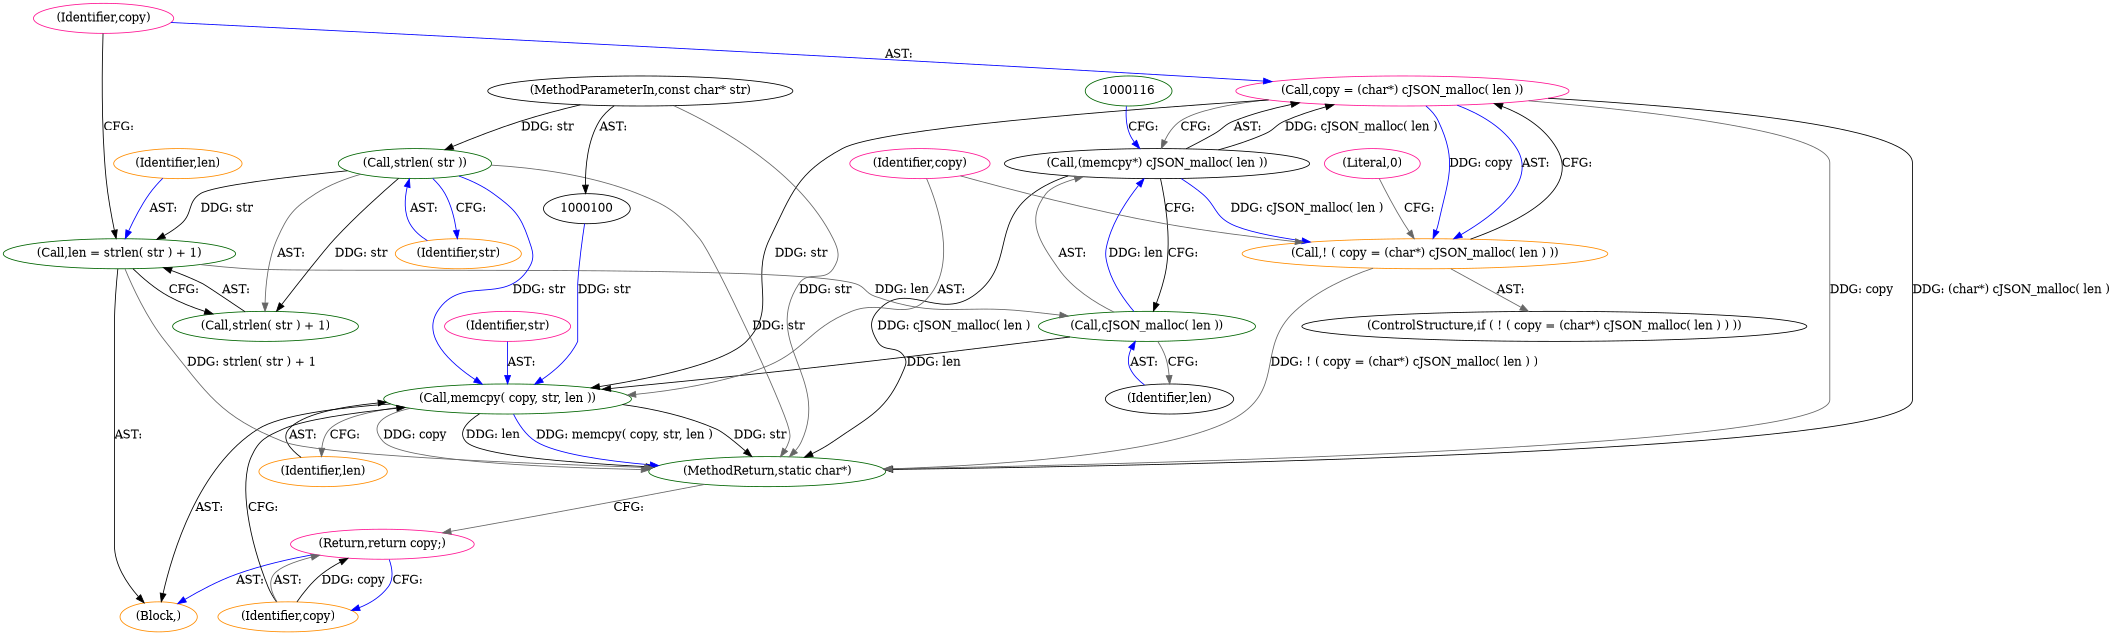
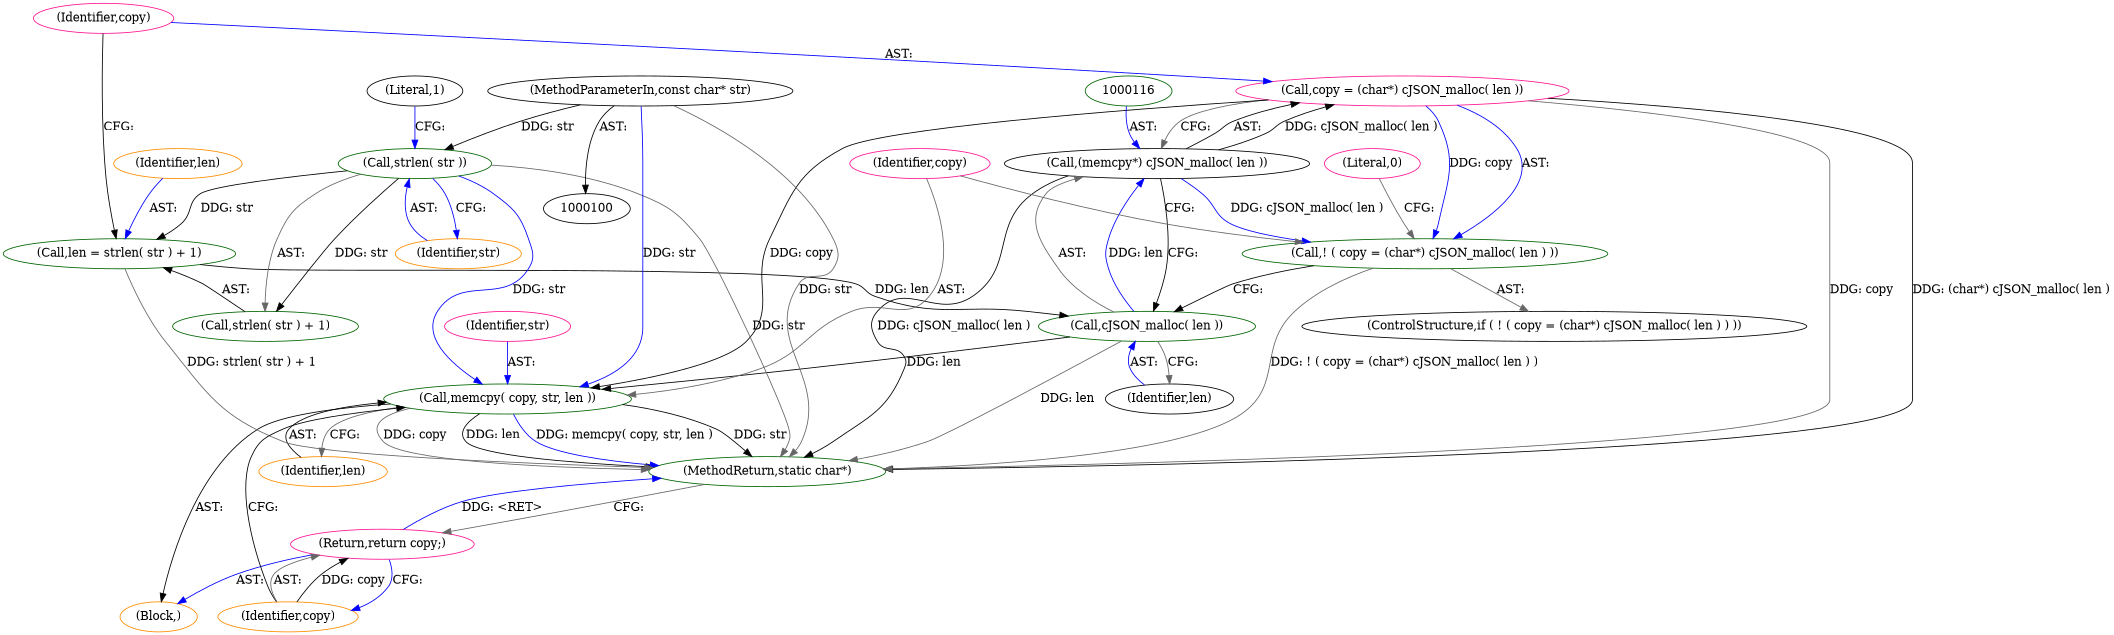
node "(Literal,1)": added
edge "1000116" -> "(Call,(memcpy*) cJSON_malloc( len ))": label "CFG: " -> "AST: "
edge "(Call,! ( copy = (char*) cJSON_malloc( len ) ))" -> "(Call,copy = (char*) cJSON_malloc( len ))": now "(Call,! ( copy = (char*) cJSON_malloc( len ) ))" -> "(Call,cJSON_malloc( len ))"
edge "(Call,copy = (char*) cJSON_malloc( len ))" -> "(Call,memcpy( copy, str, len ))": label "DDG: str" -> "DDG: copy"
node "(Call,! ( copy = (char*) cJSON_malloc( len ) ))": color darkorange -> darkgreen
edge "(Call,len = strlen( str ) + 1)" -> "(Call,cJSON_malloc( len ))": color gray40 -> black
edge "(Call,len = strlen( str ) + 1)" -> "(Call,strlen( str ) + 1)": removed, label "CFG:"
edge "1000100" -> "(Call,memcpy( copy, str, len ))": now "(MethodParameterIn,const char* str)" -> "(Call,memcpy( copy, str, len ))"
edge "(Call,cJSON_malloc( len ))" -> "(MethodReturn,static char*)": added, label "DDG: len"
edge "(Call,len = strlen( str ) + 1)" -> "(Block,)": removed, label "AST:"
edge "(Return,return copy;)" -> "(MethodReturn,static char*)": added, label "DDG: <RET>"
